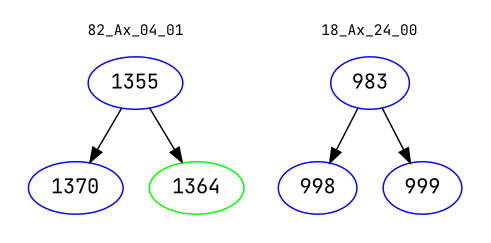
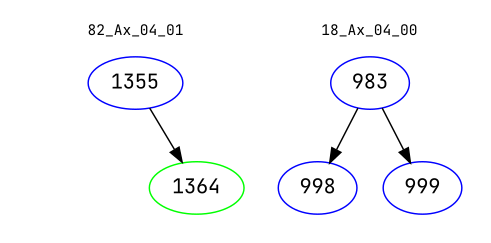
cluster "18_Ax_24_00": label "18_Ax_24_00" -> "18_Ax_04_00"
node "1370": removed
